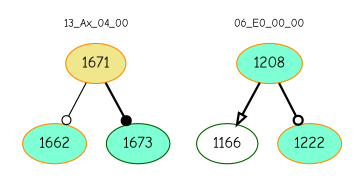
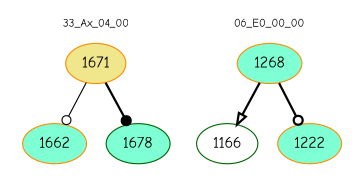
cluster "13_Ax_04_00": label "13_Ax_04_00" -> "33_Ax_04_00"
node "1208": label "1208" -> "1268"
node "1673": label "1673" -> "1678"
